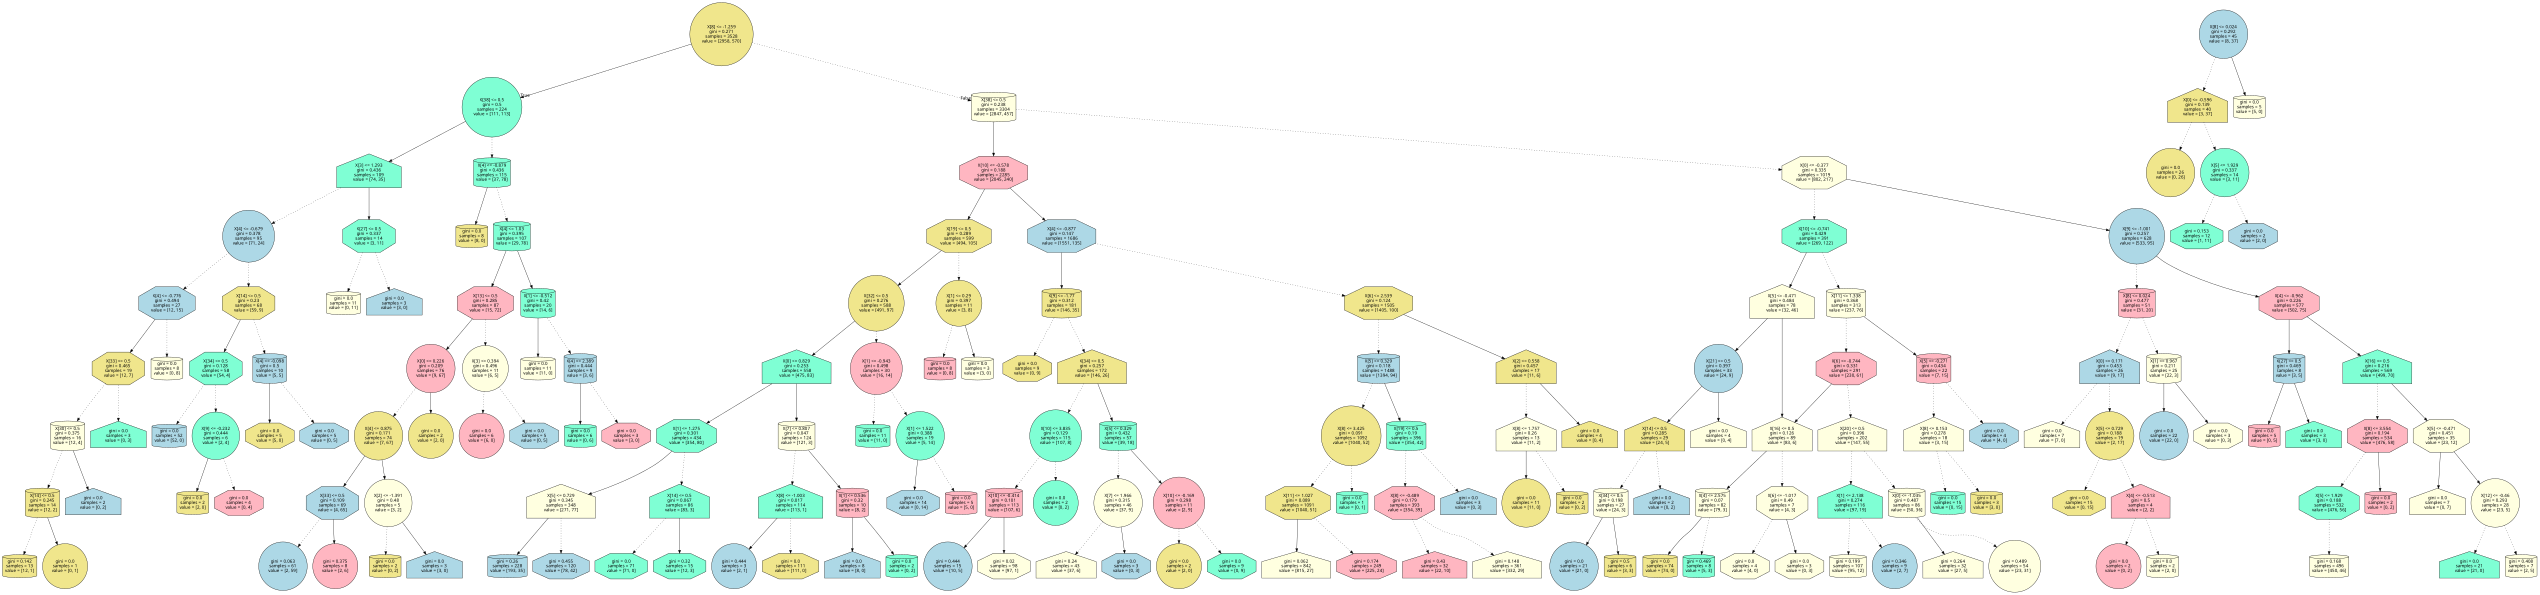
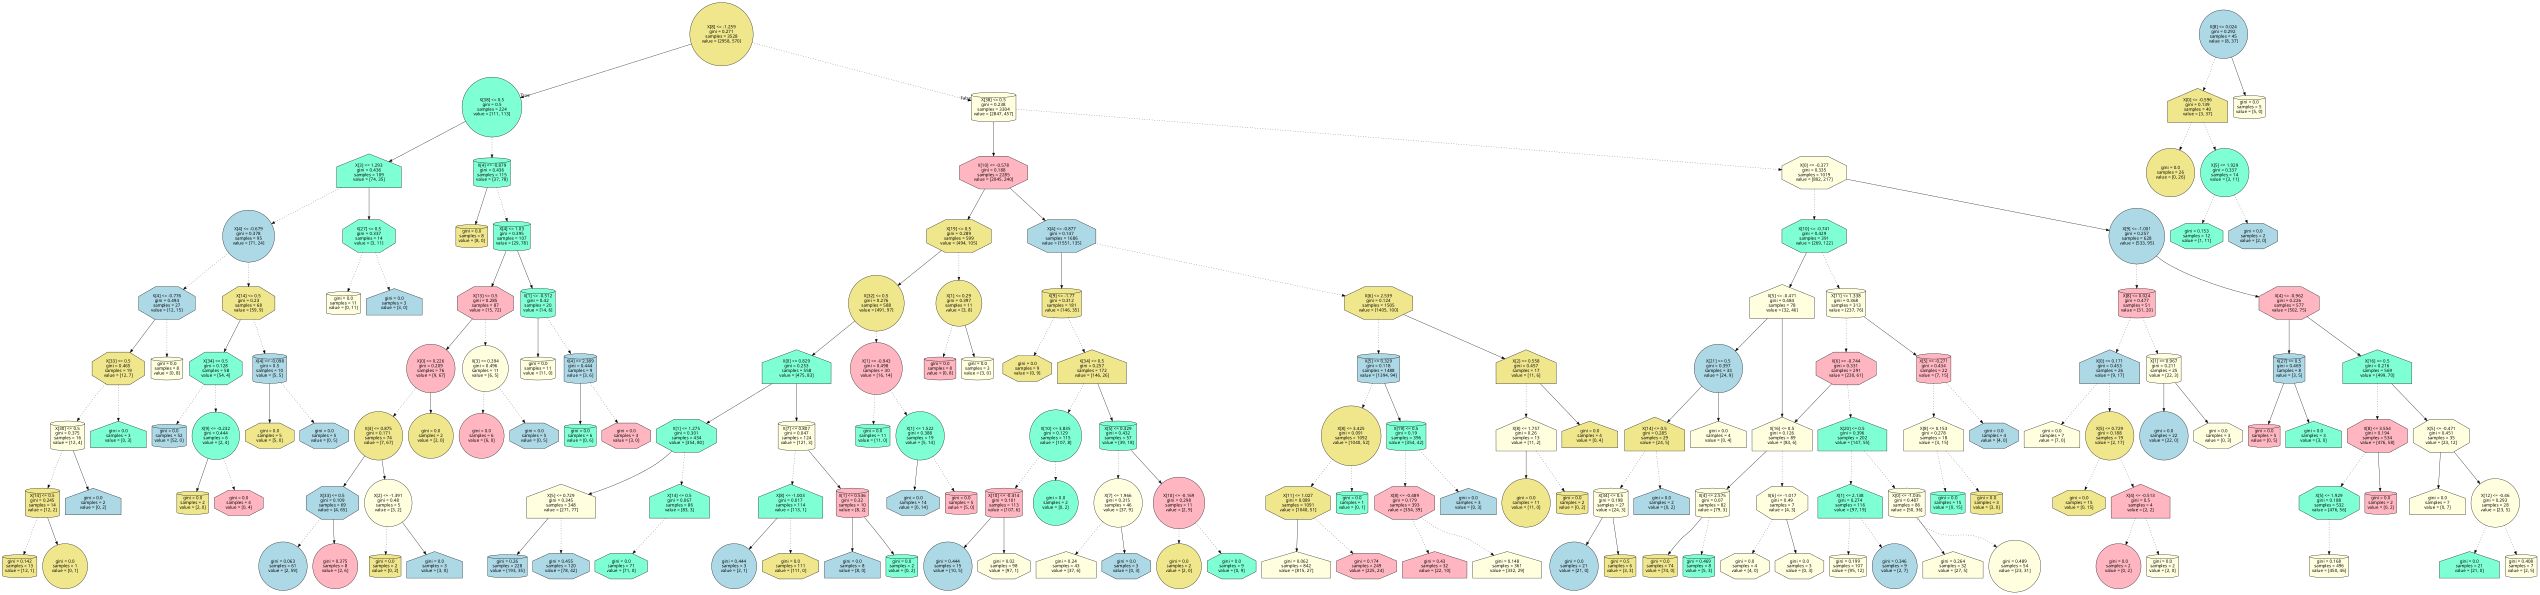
node "X[20] <= 0.5 gini = 0.396 samples = 202 value = [147, 55]": fillcolor lightyellow -> aquamarine
node "gini = 0.32 samples = 15 value = [12, 3]": removed
